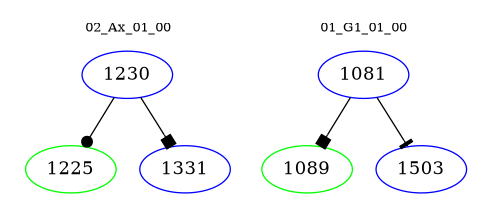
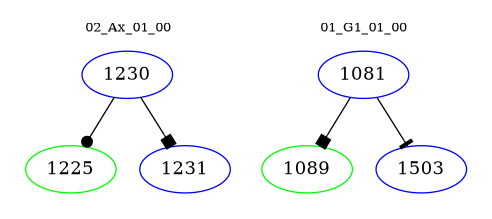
node "1331": label "1331" -> "1231"
